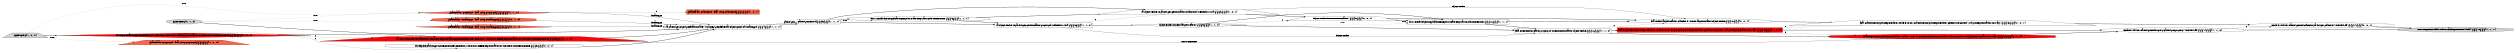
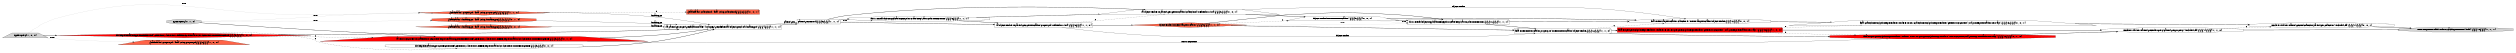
node "objectMember.isOneToManyAssociation()@@@9@@@['1', '1', '0']": fillcolor white -> tomato
